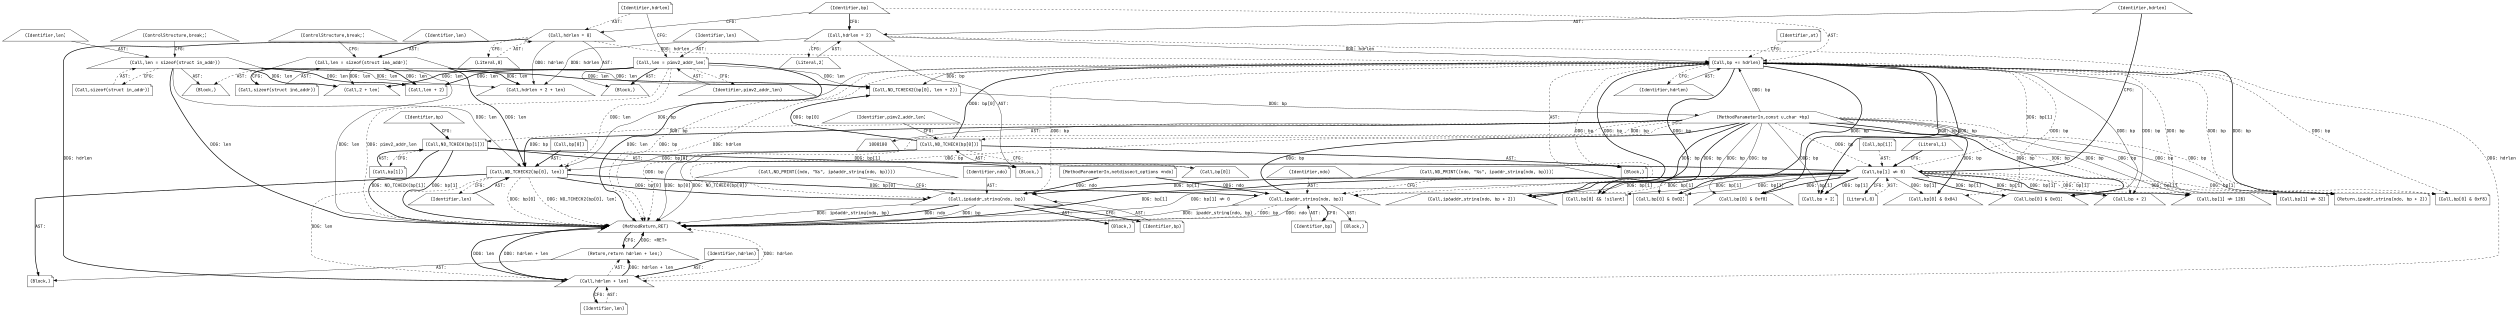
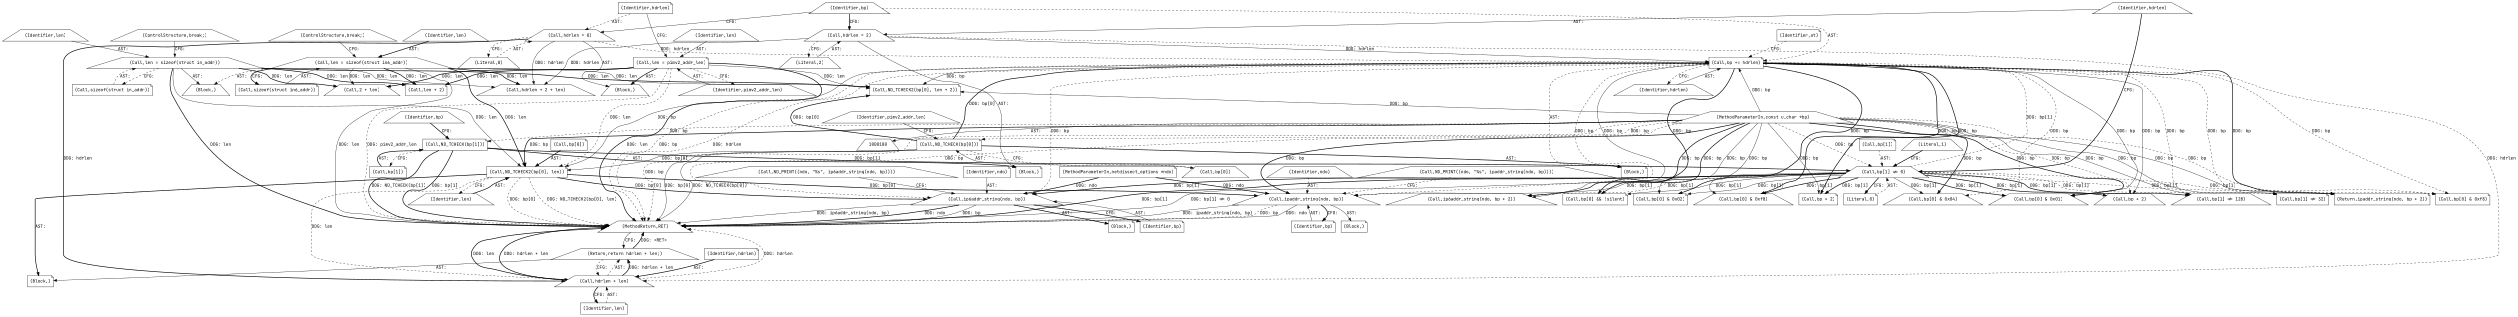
edge "(Call,ND_TCHECK2(bp[0], len + 2))" -> "(MethodParameterIn,const u_char *bp)": reversed
edge "(Call,bp += hdrlen)" -> "(Call,ip6addr_string(ndo, bp + 2))": style bold -> solid
edge "(MethodReturn,RET)" -> "(Return,return hdrlen + len;)": style bold -> solid
edge "(Return,return hdrlen + len;)" -> "(Call,hdrlen + len)": added, label "CFG:"
